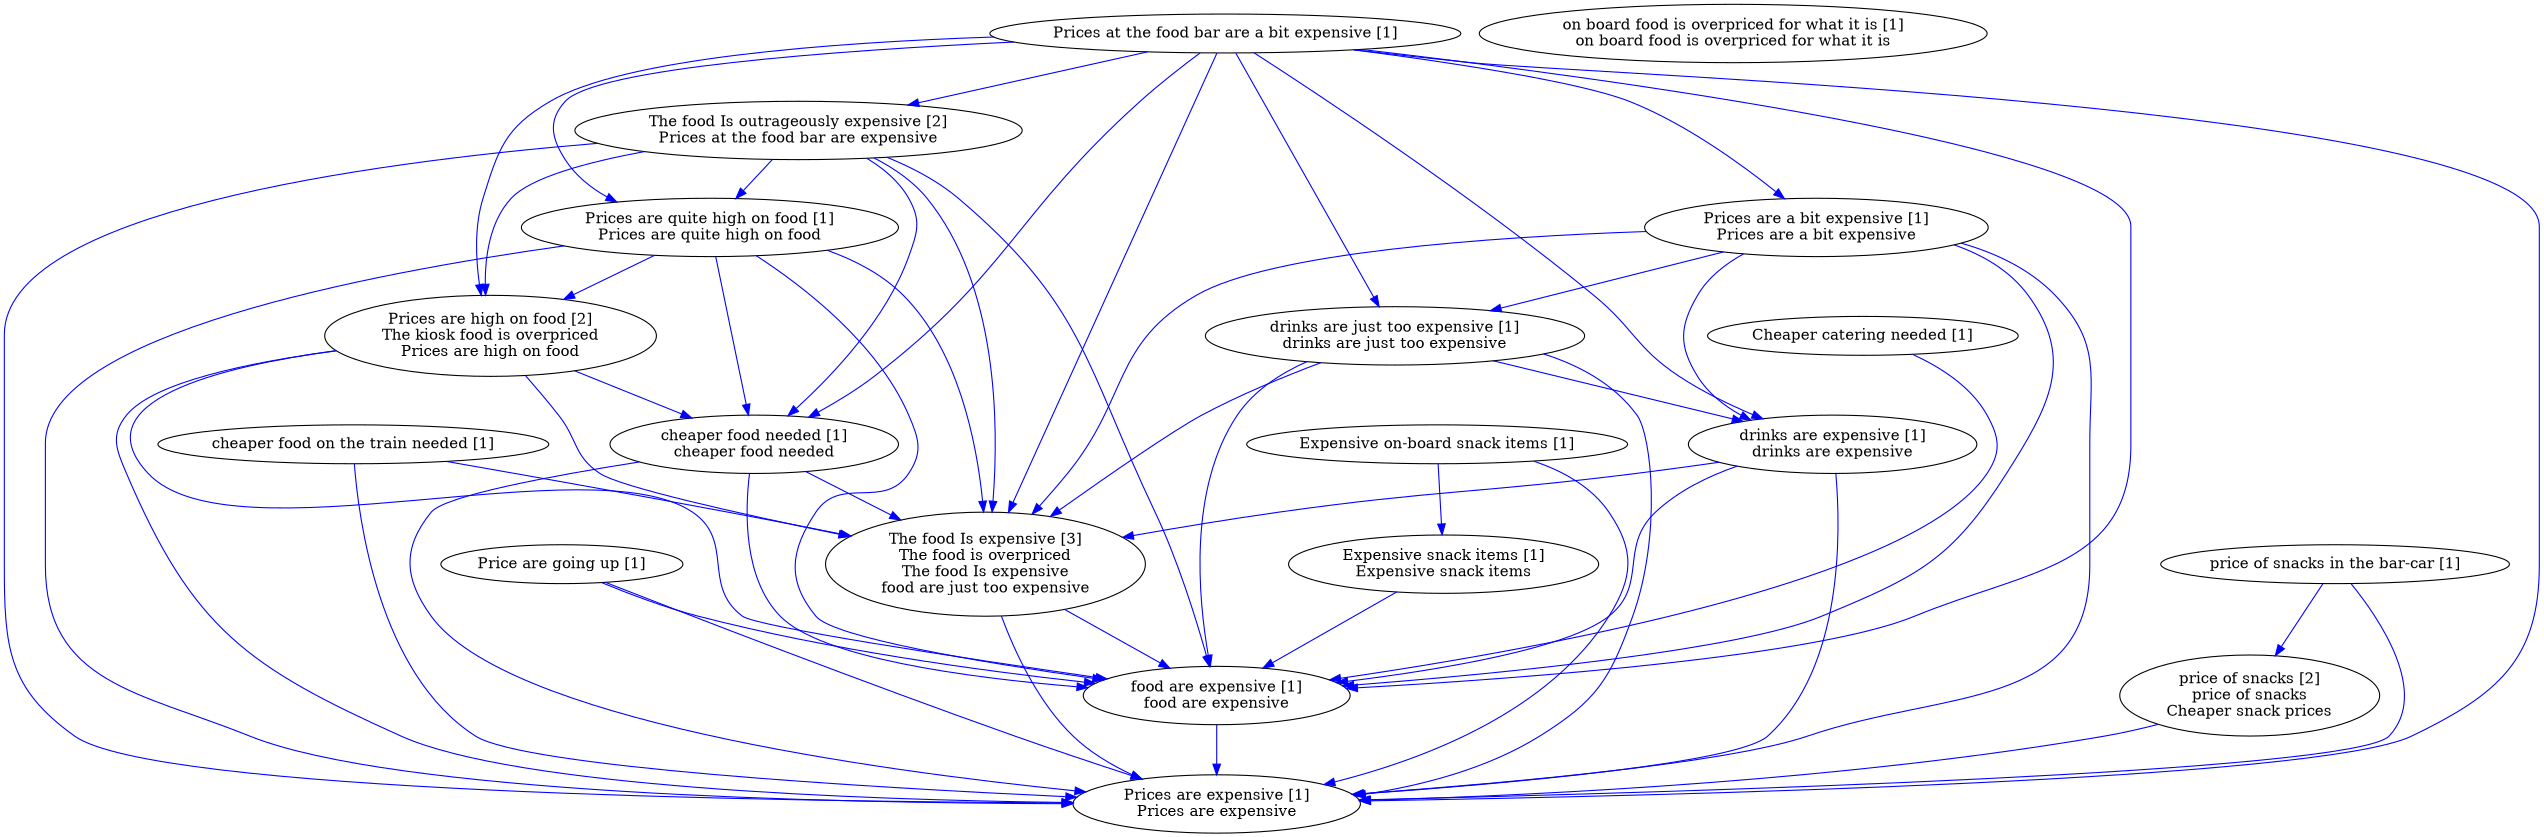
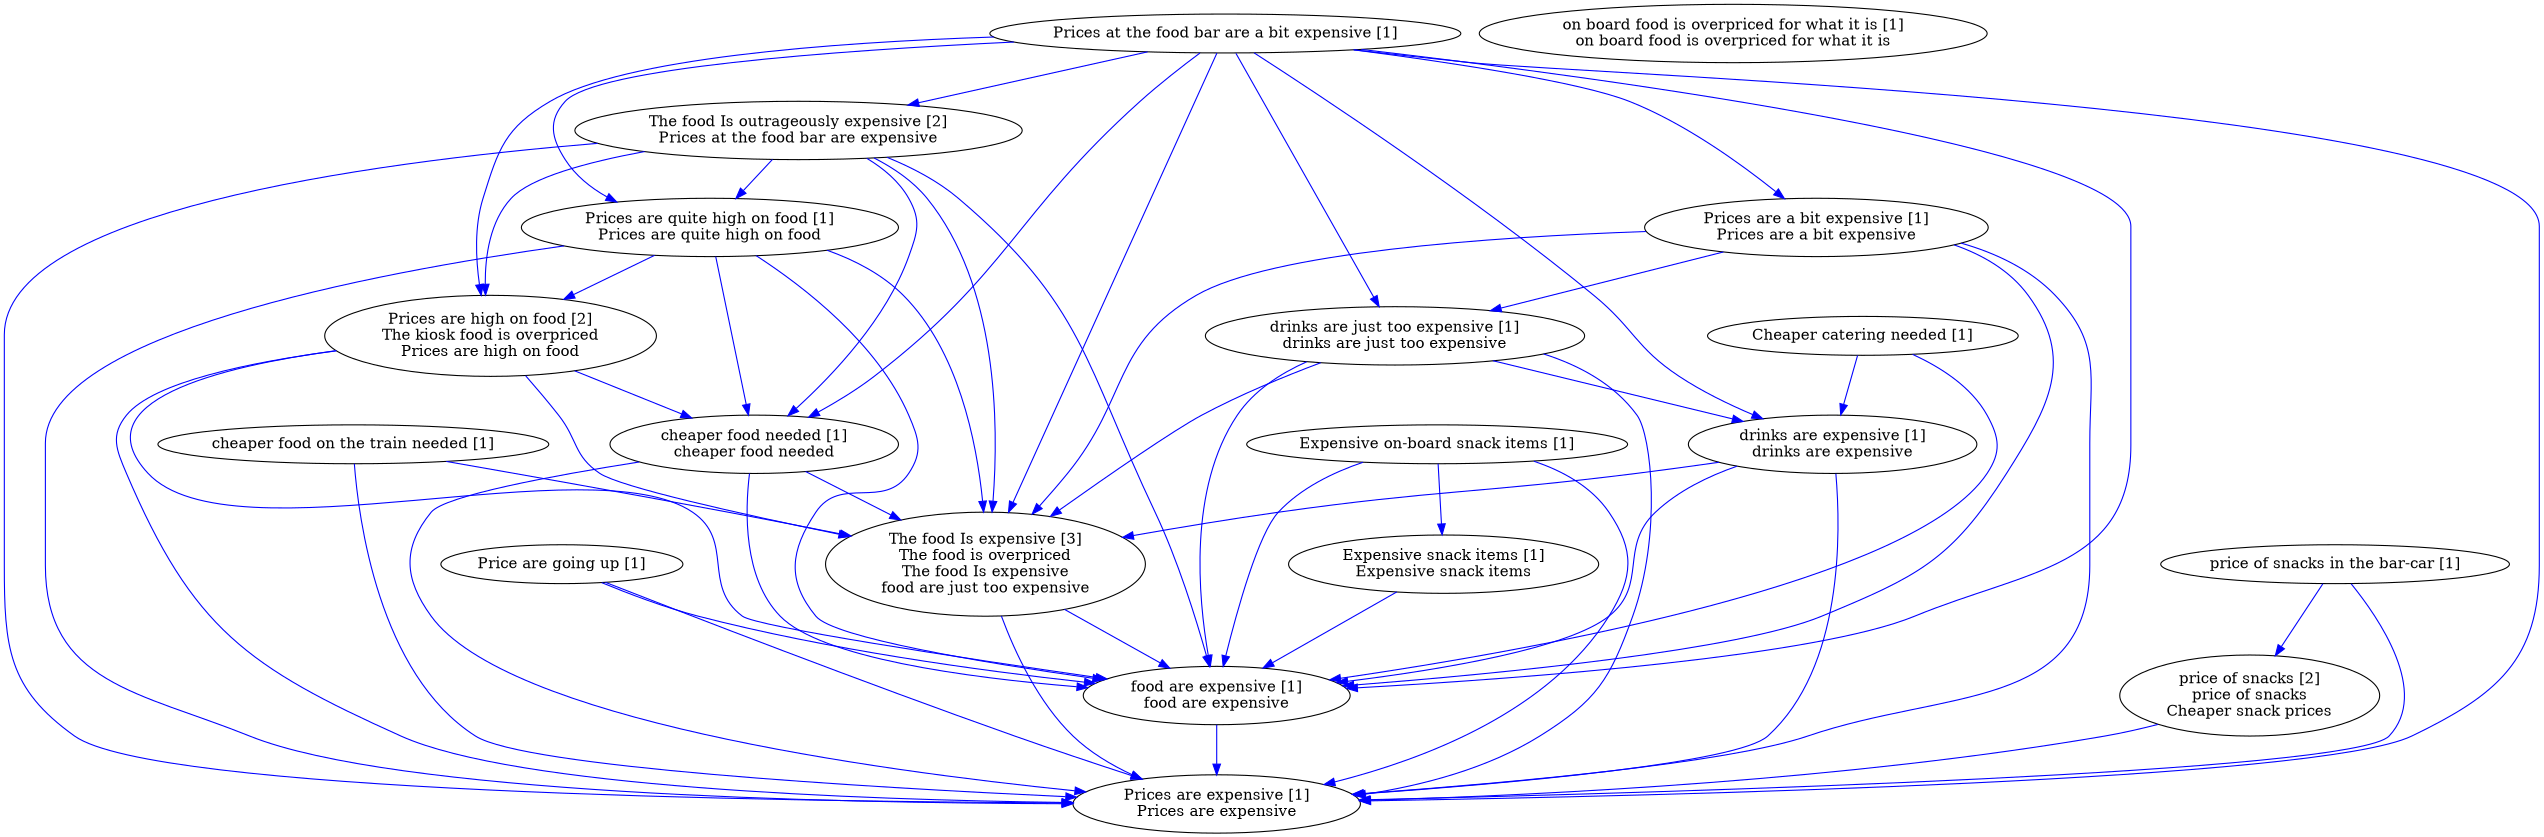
edge "Prices are a bit expensive [1] Prices are a bit expensive" -> "drinks are expensive [1] drinks are expensive": now "Cheaper catering needed [1]" -> "drinks are expensive [1] drinks are expensive"
edge "Expensive on-board snack items [1]" -> "food are expensive [1] food are expensive": added
